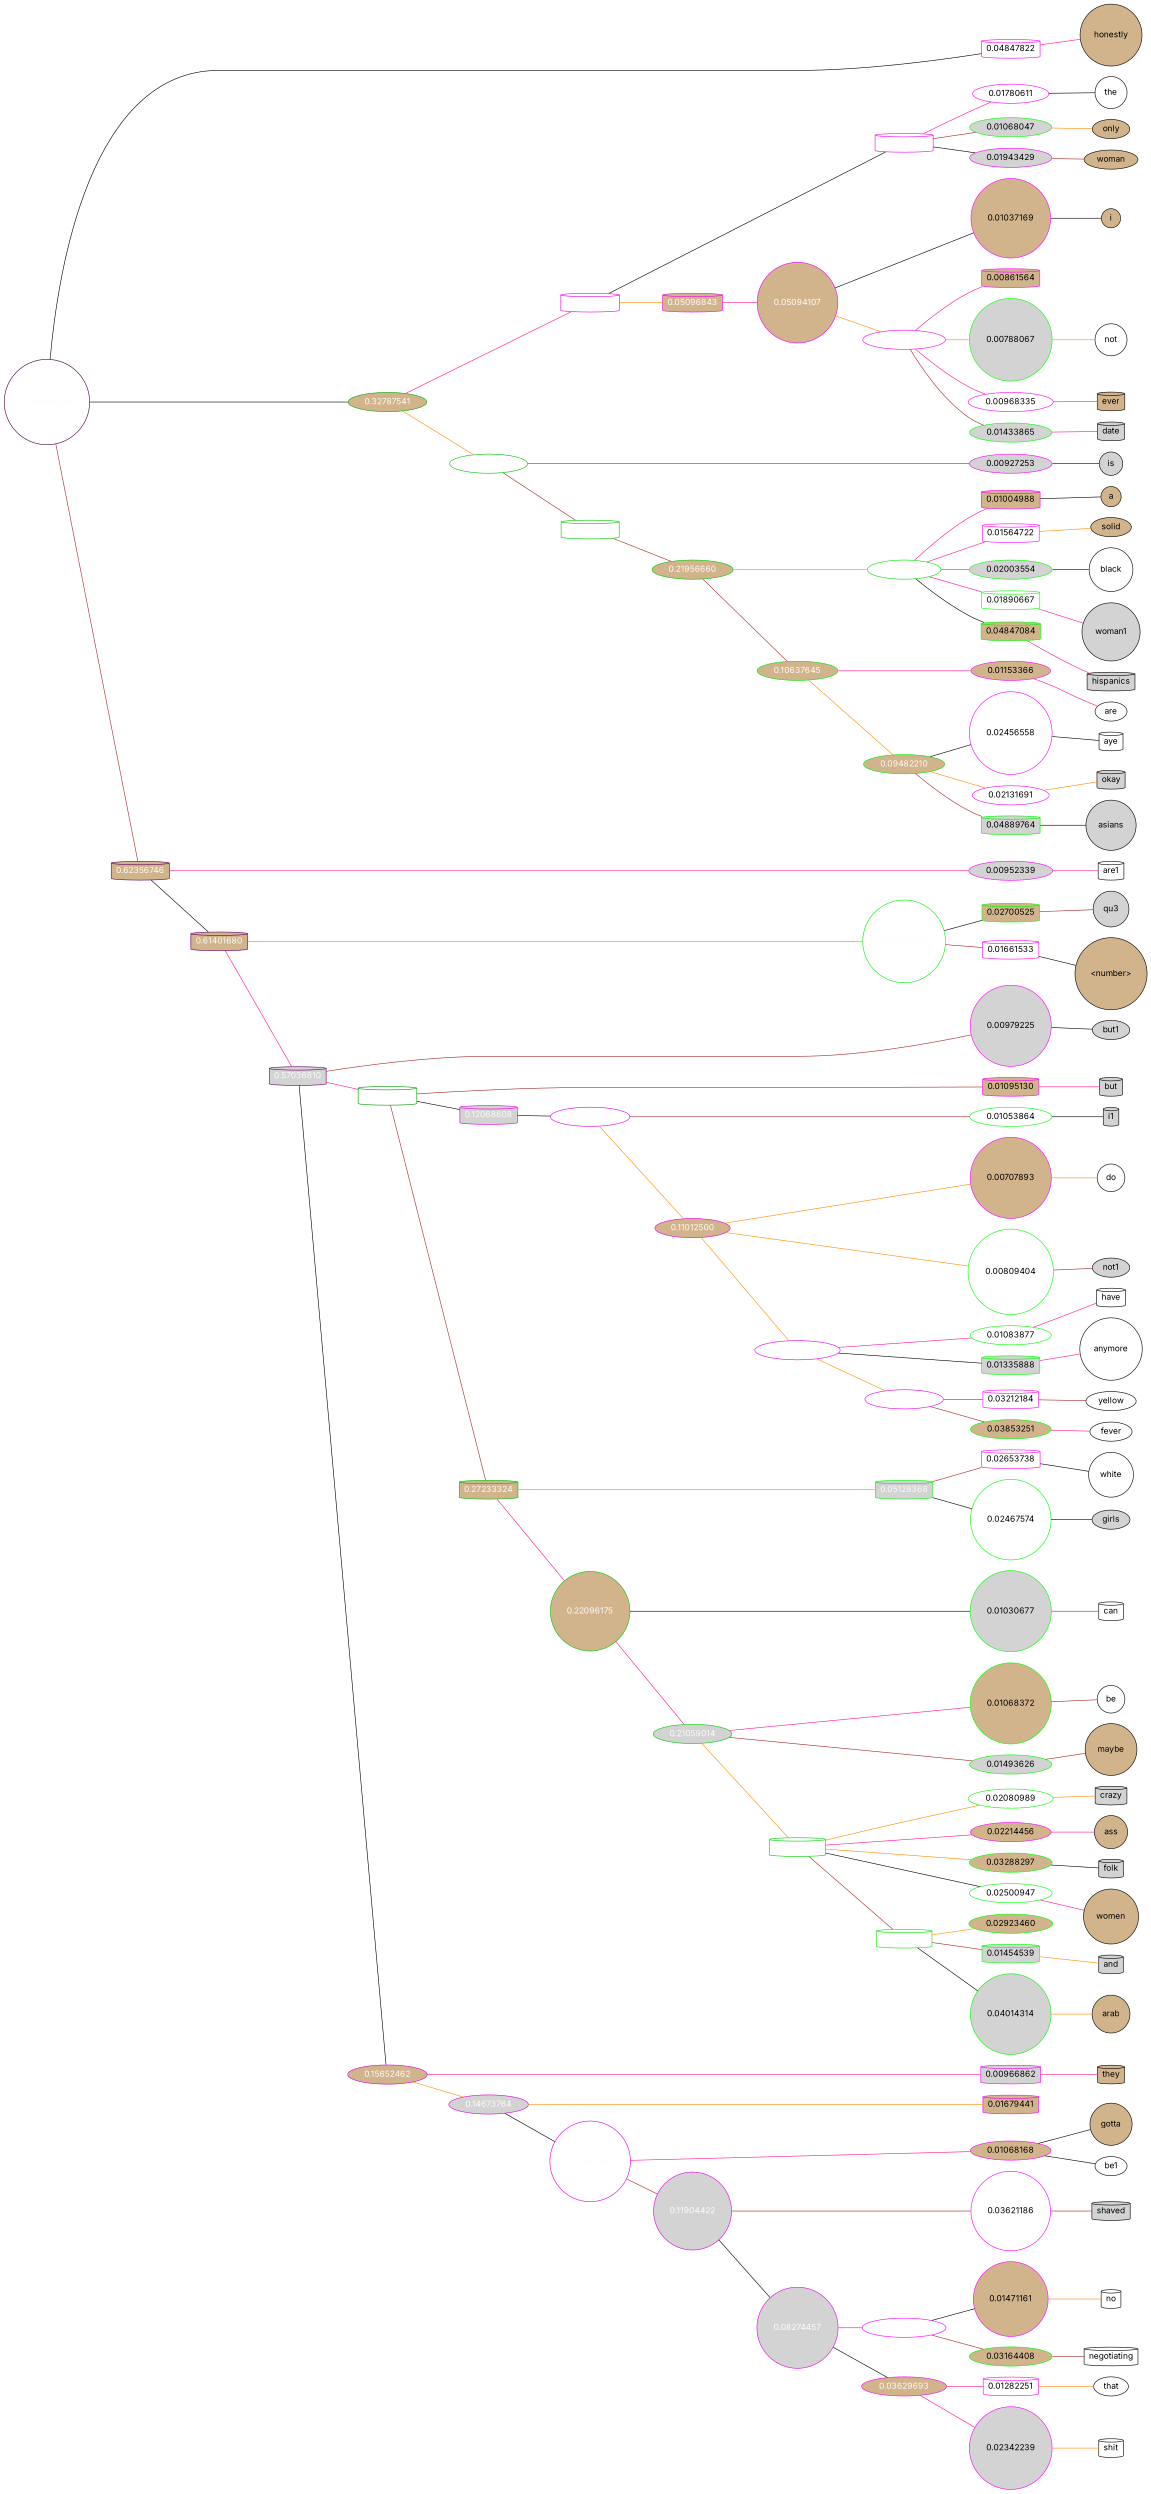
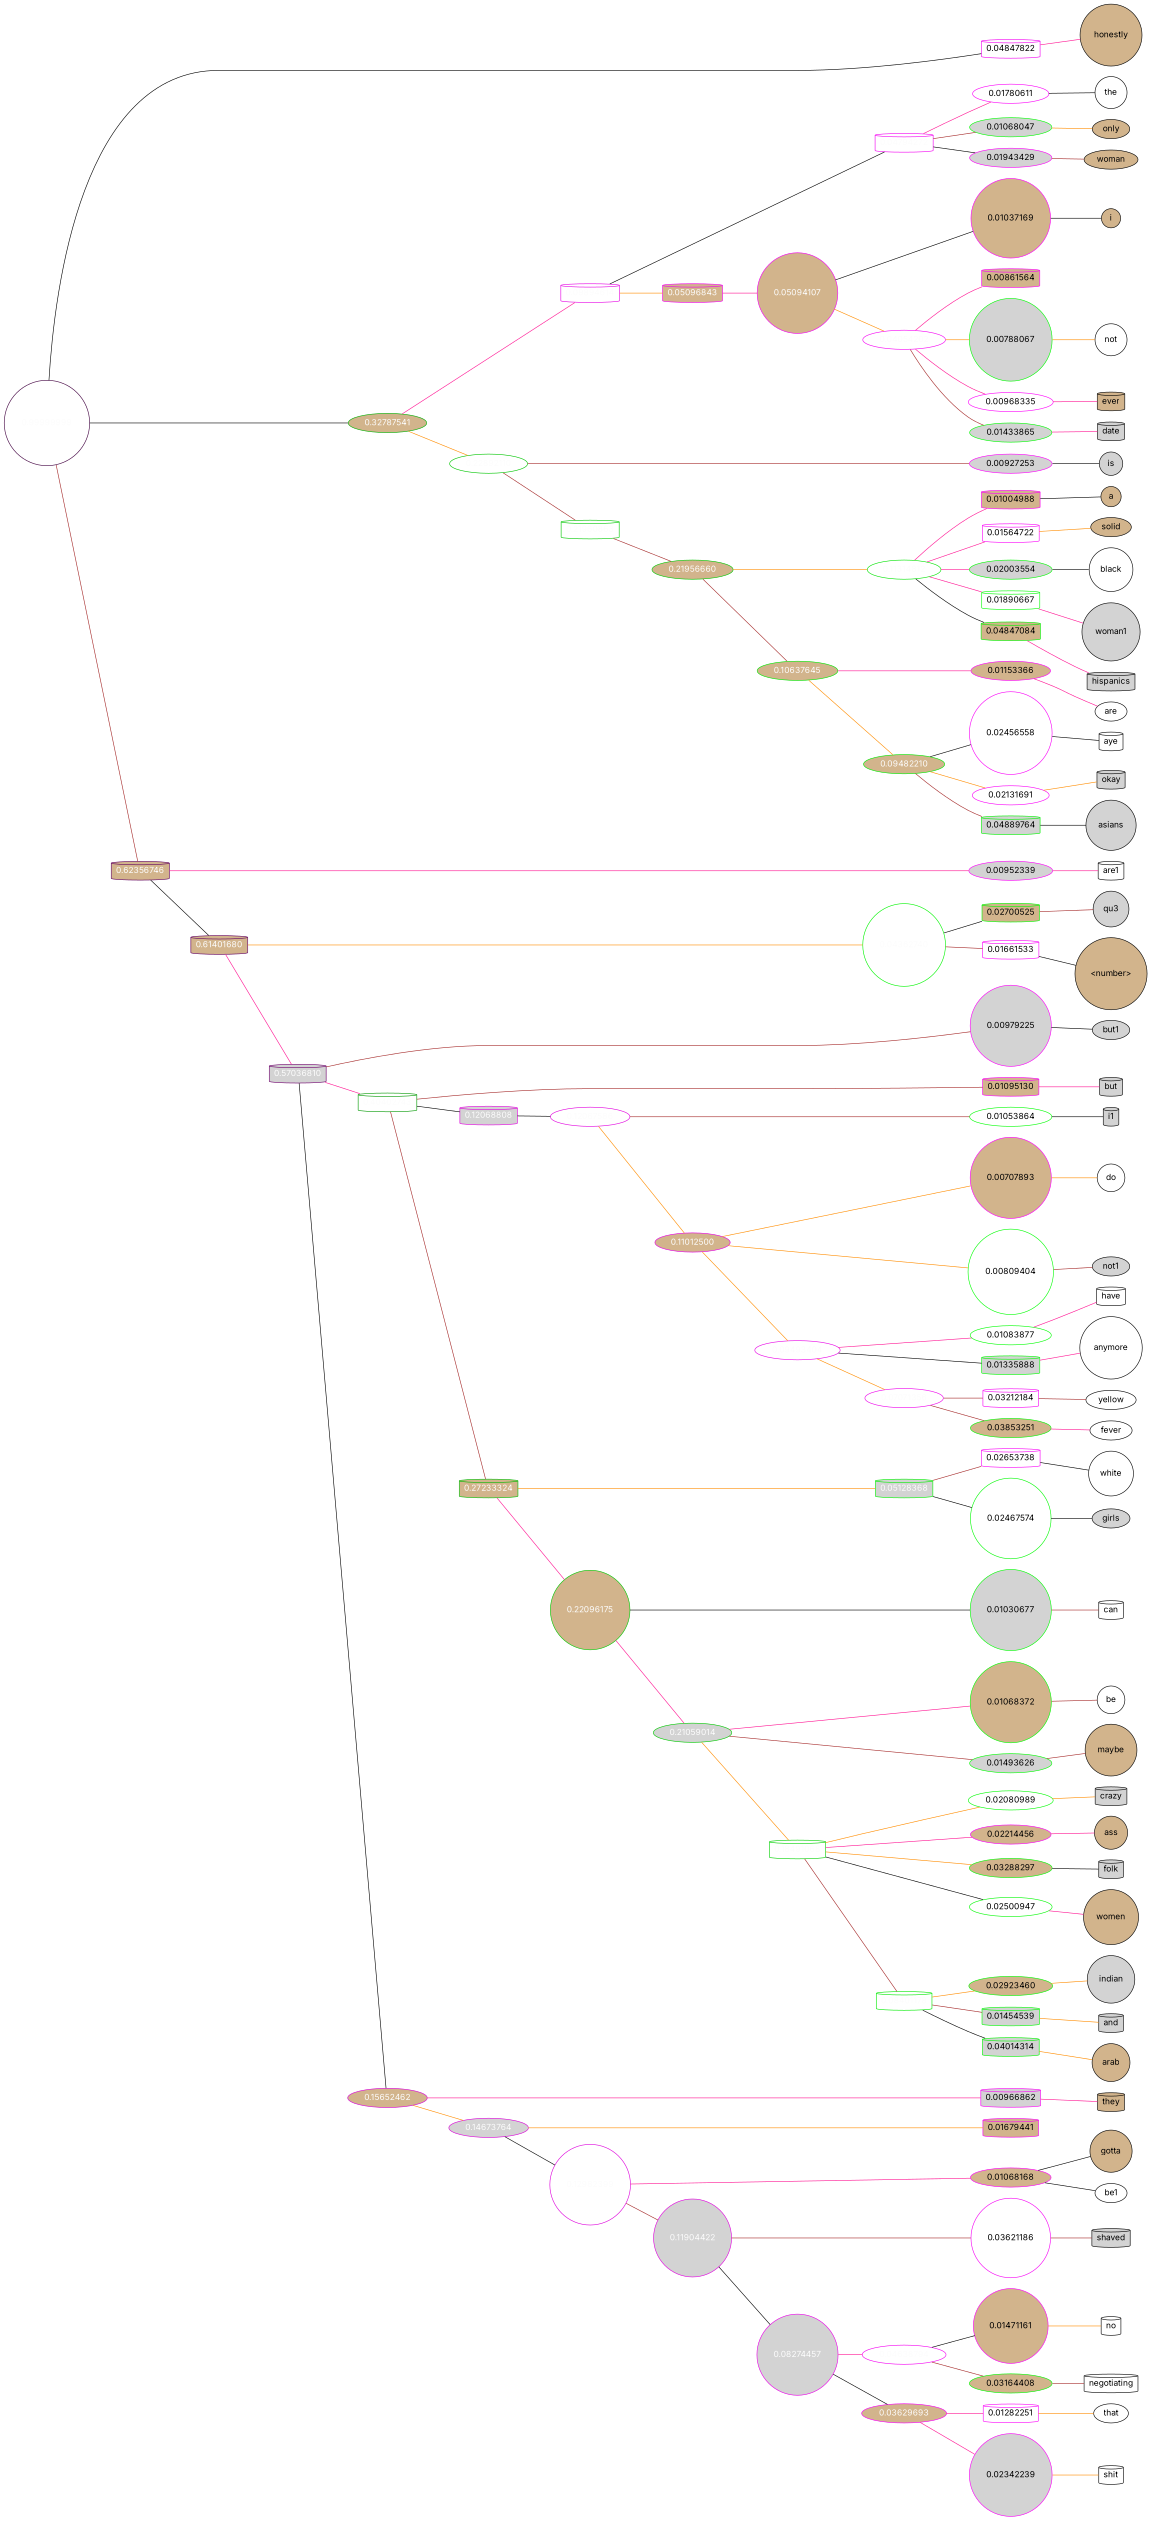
node "indian": added
node "0.04014314": shape circle -> cylinder
